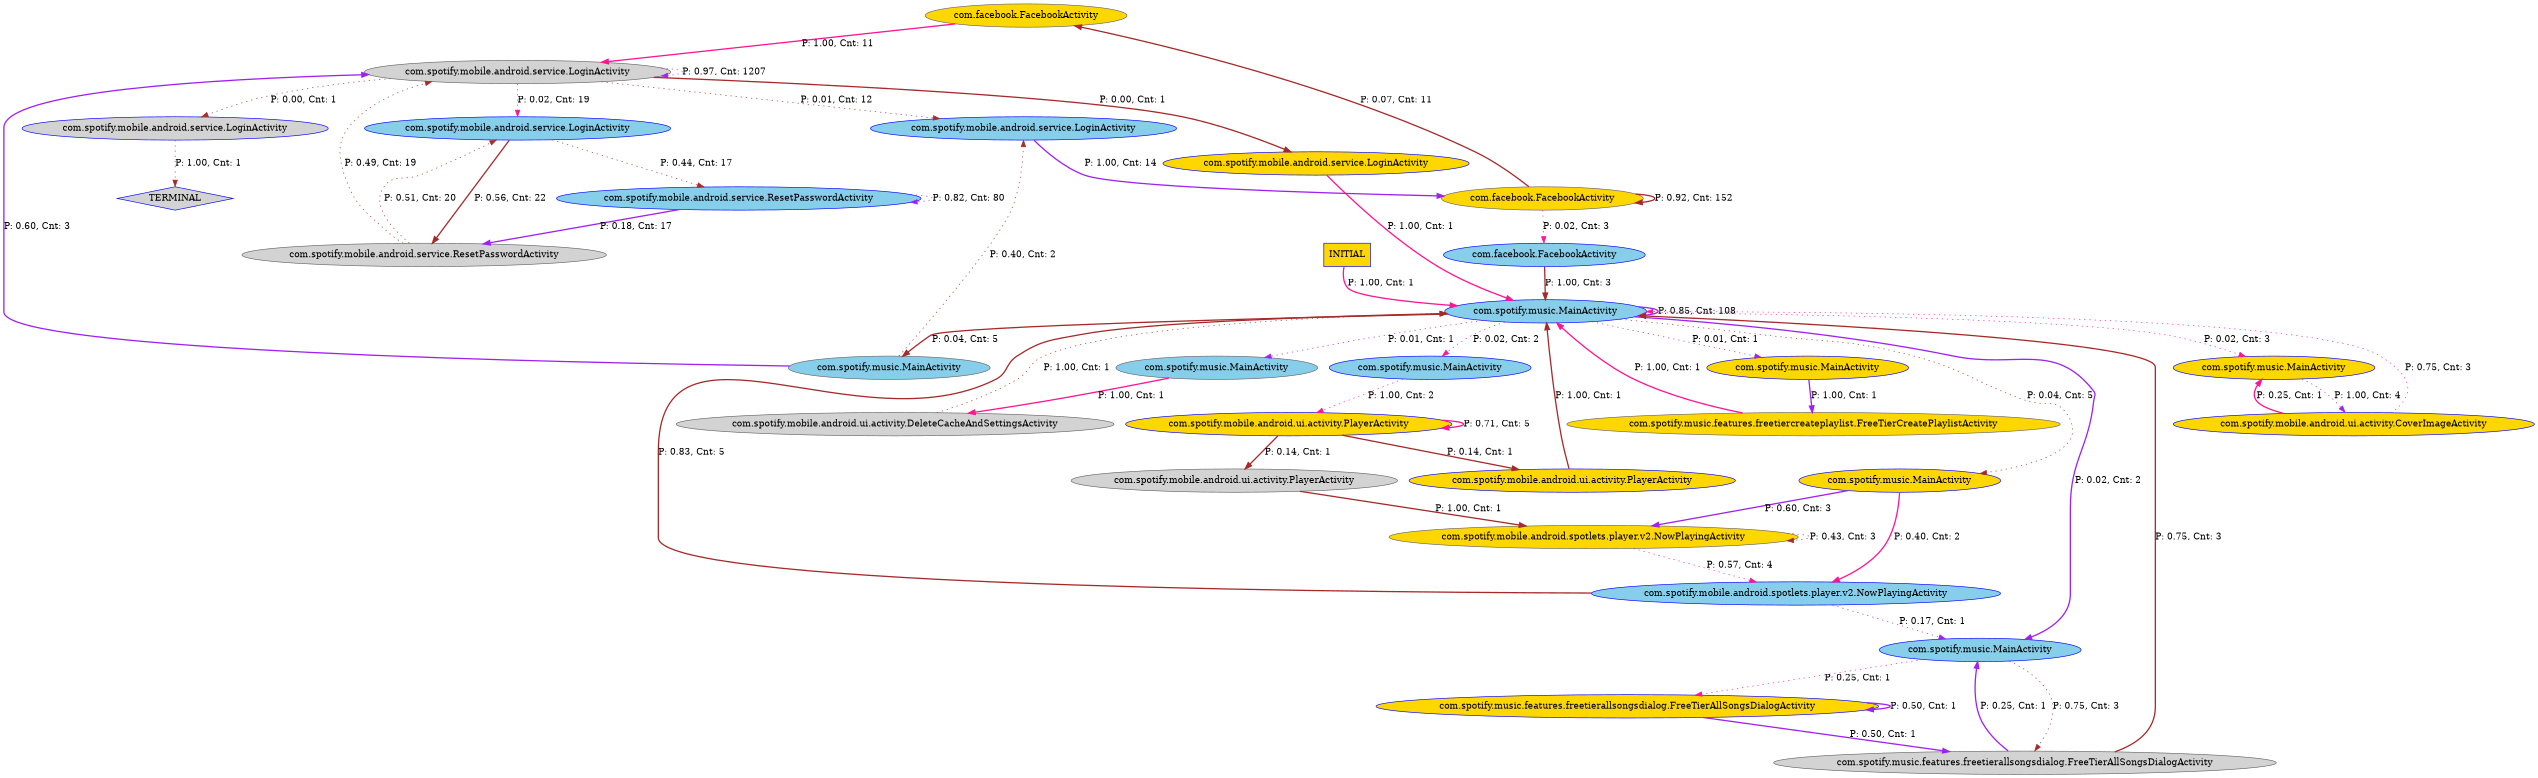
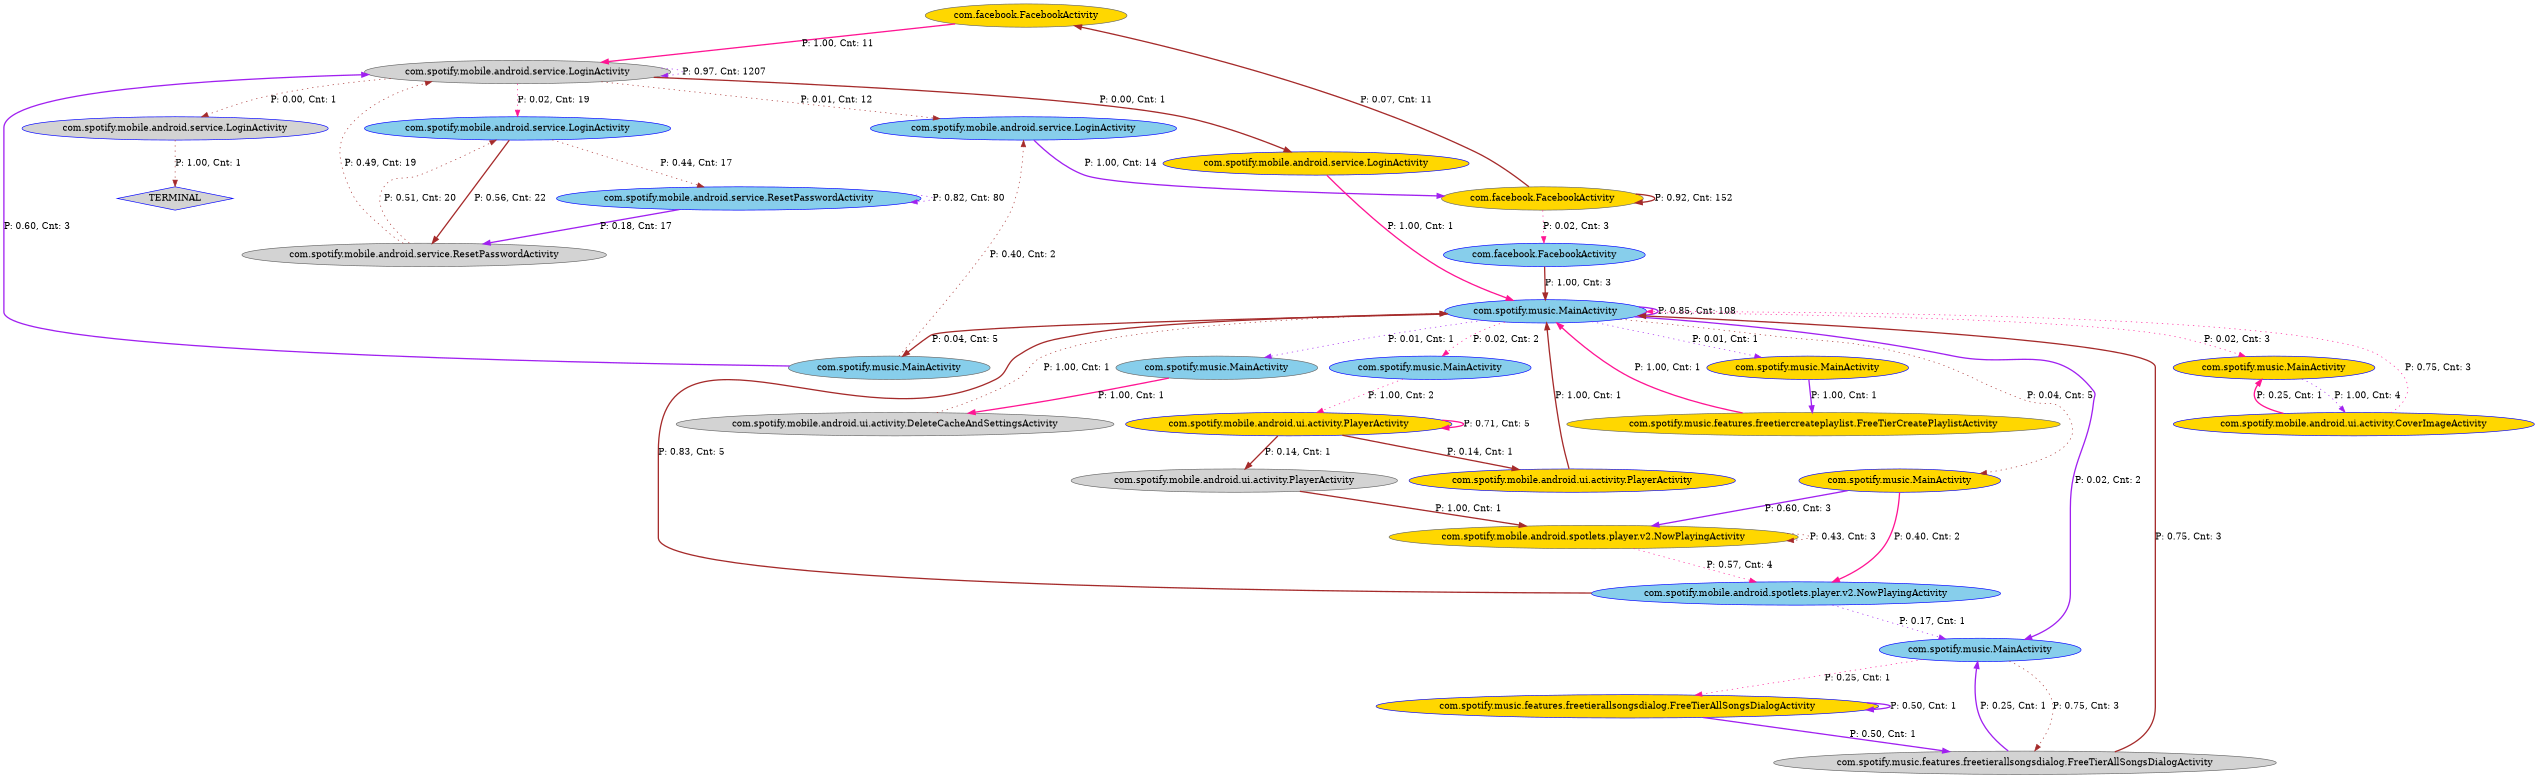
node "INITIAL": removed
